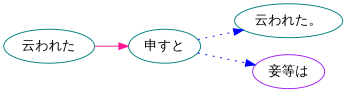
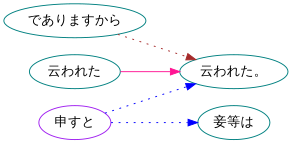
node "でありますから": added
edge "云われた" -> "申すと": now "云われた" -> "云われた。"
node "申すと": color teal -> purple
node "妾等は": color purple -> teal
